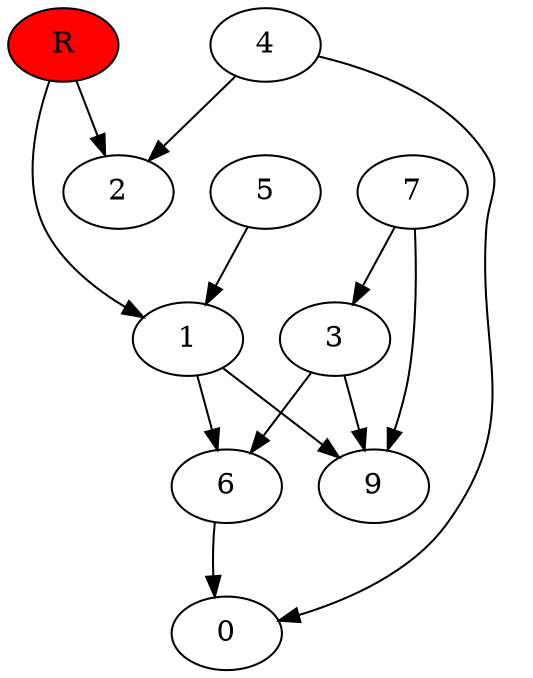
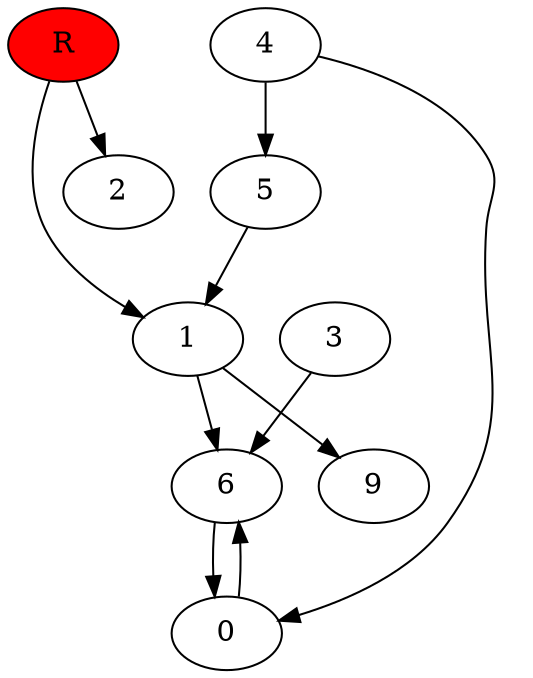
edge "4" -> "2": now "4" -> "5"
node "7": removed
edge "3" -> "9": removed
edge "0" -> "6": added
